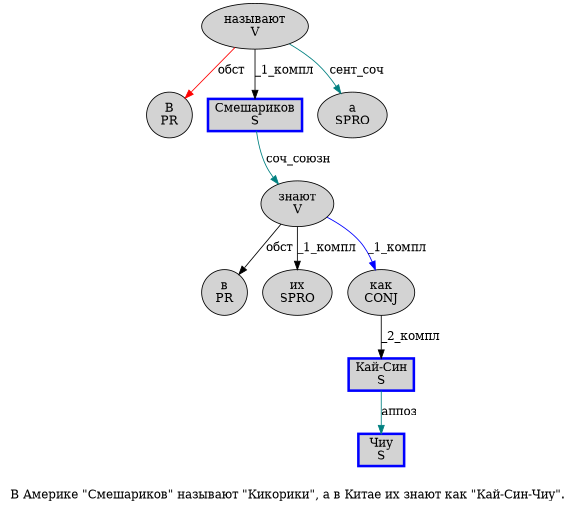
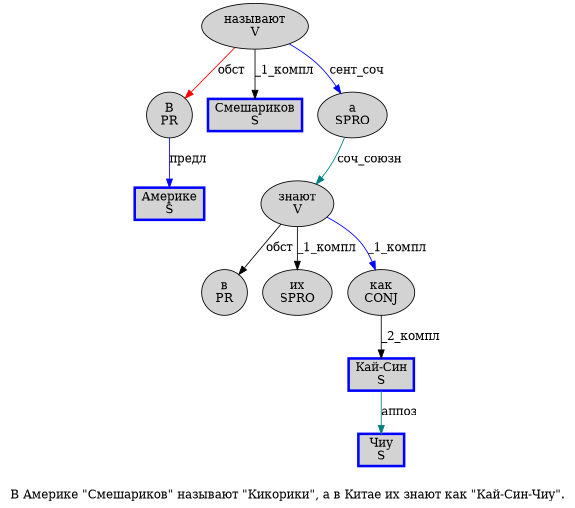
edge "называют V" -> "а SPRO": color teal -> blue
edge "Смешариков S" -> "знают V": now "а SPRO" -> "знают V"
node "Америке S": added
